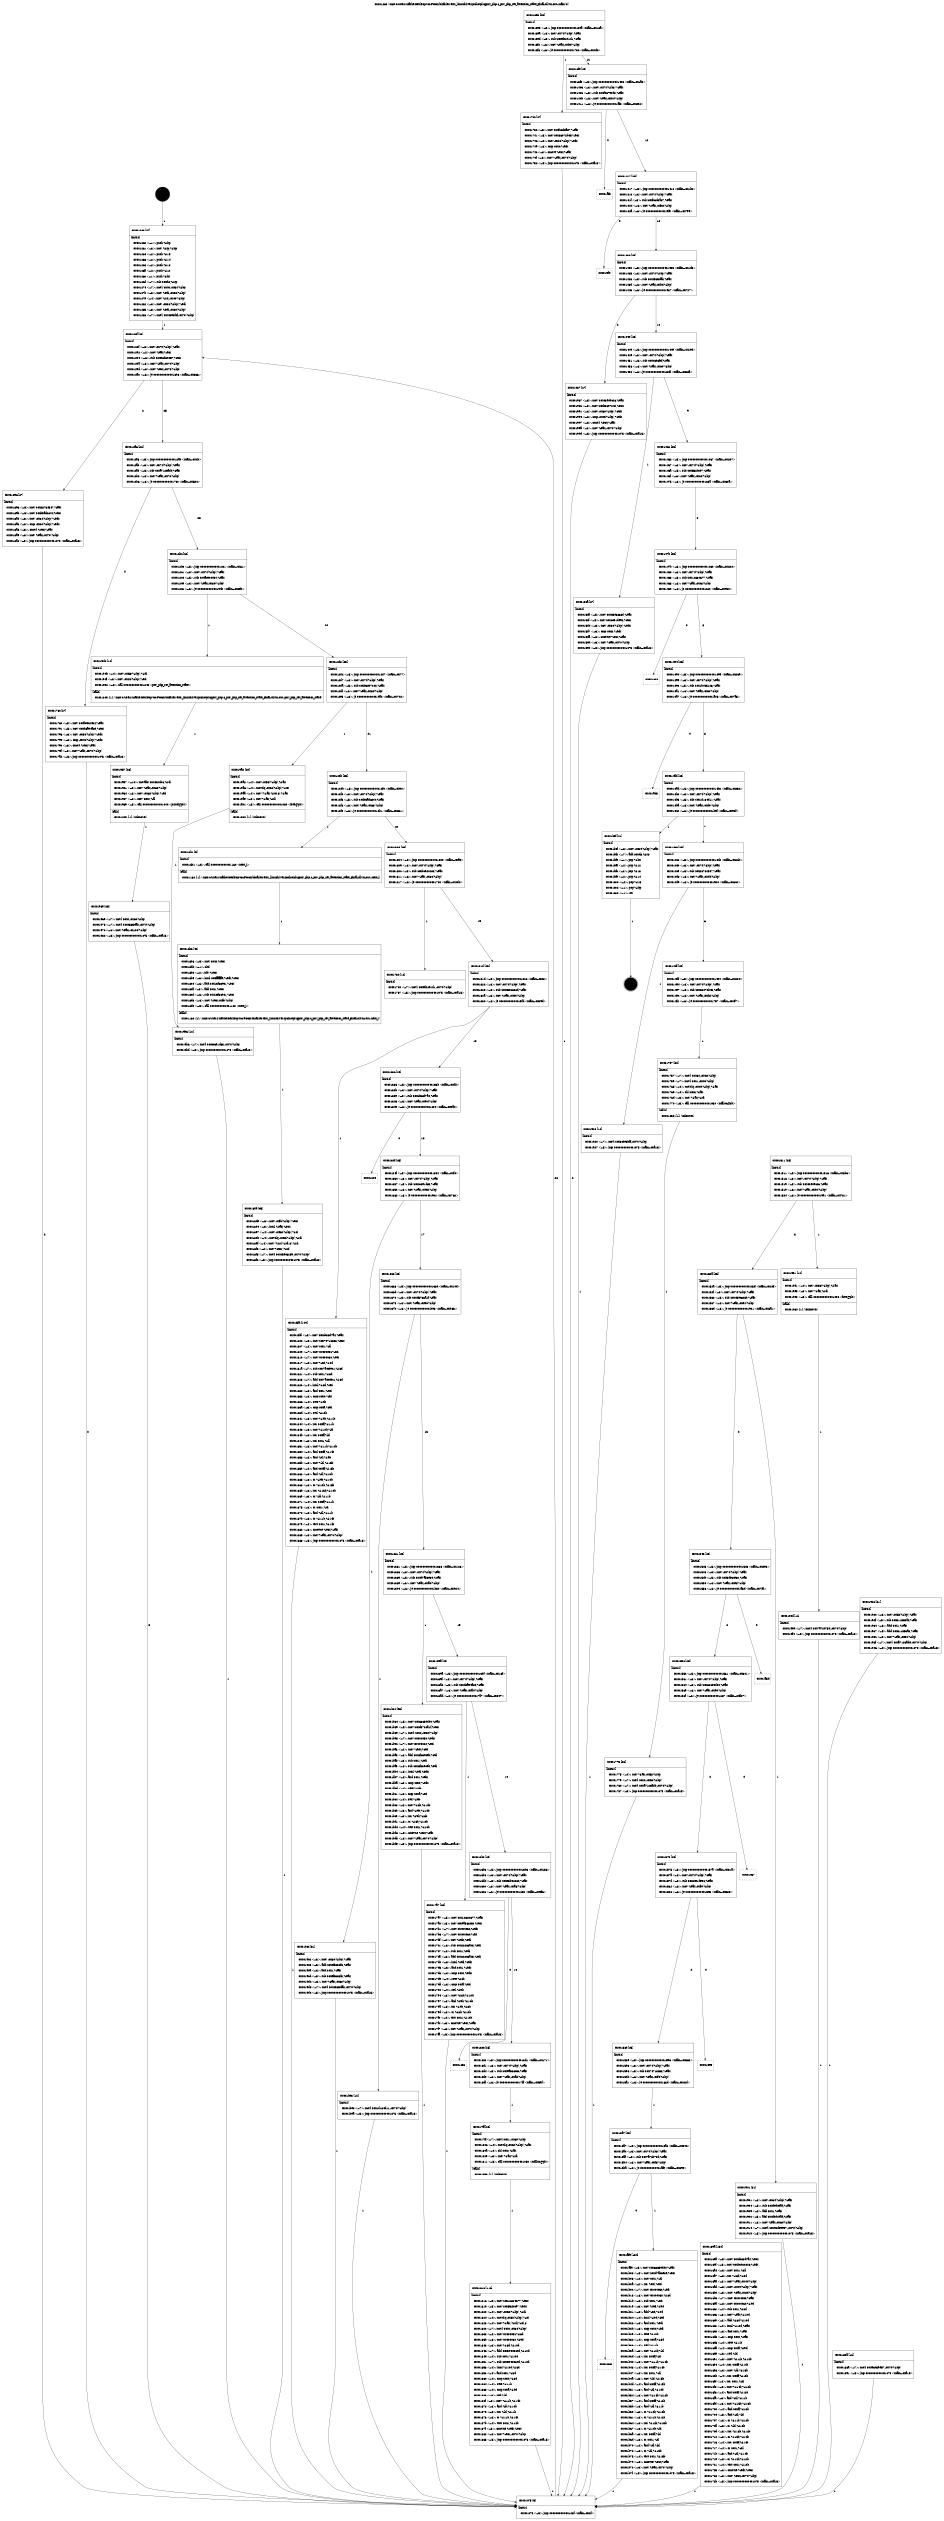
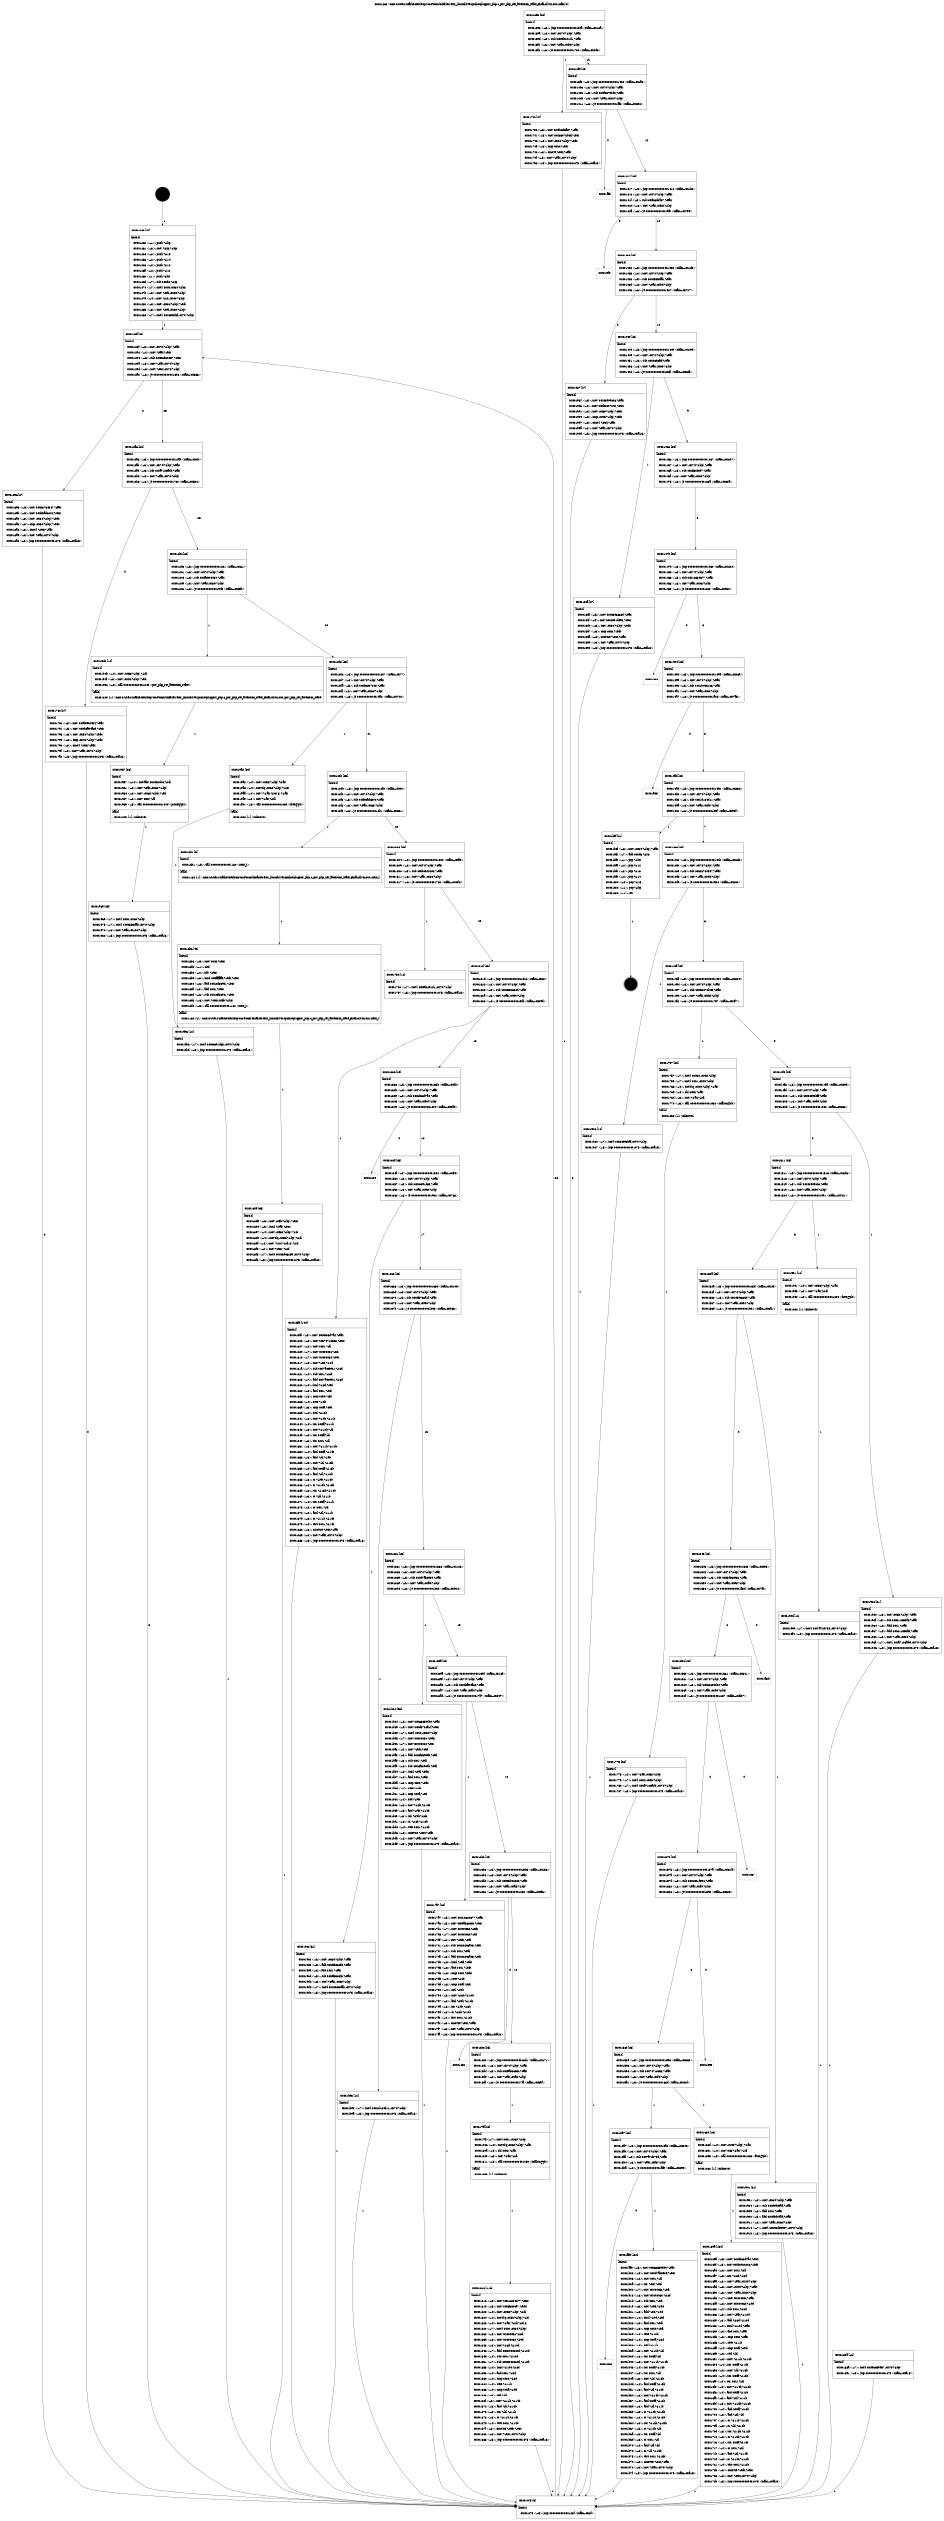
node "0x4014f8 [25]": added
node "0x40168d [13]": added
